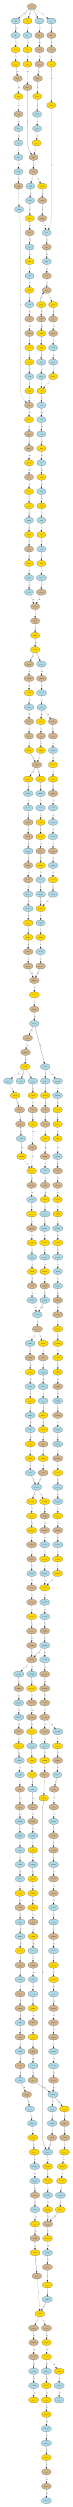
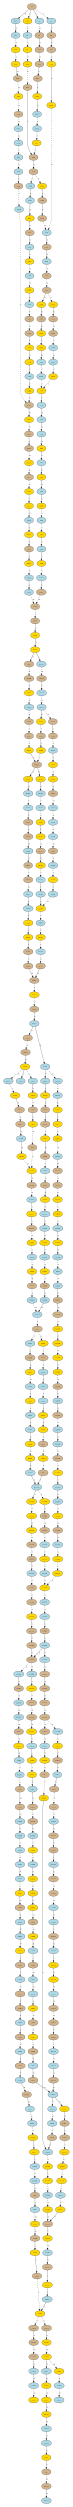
edge "S45" -> "S42": reversed
